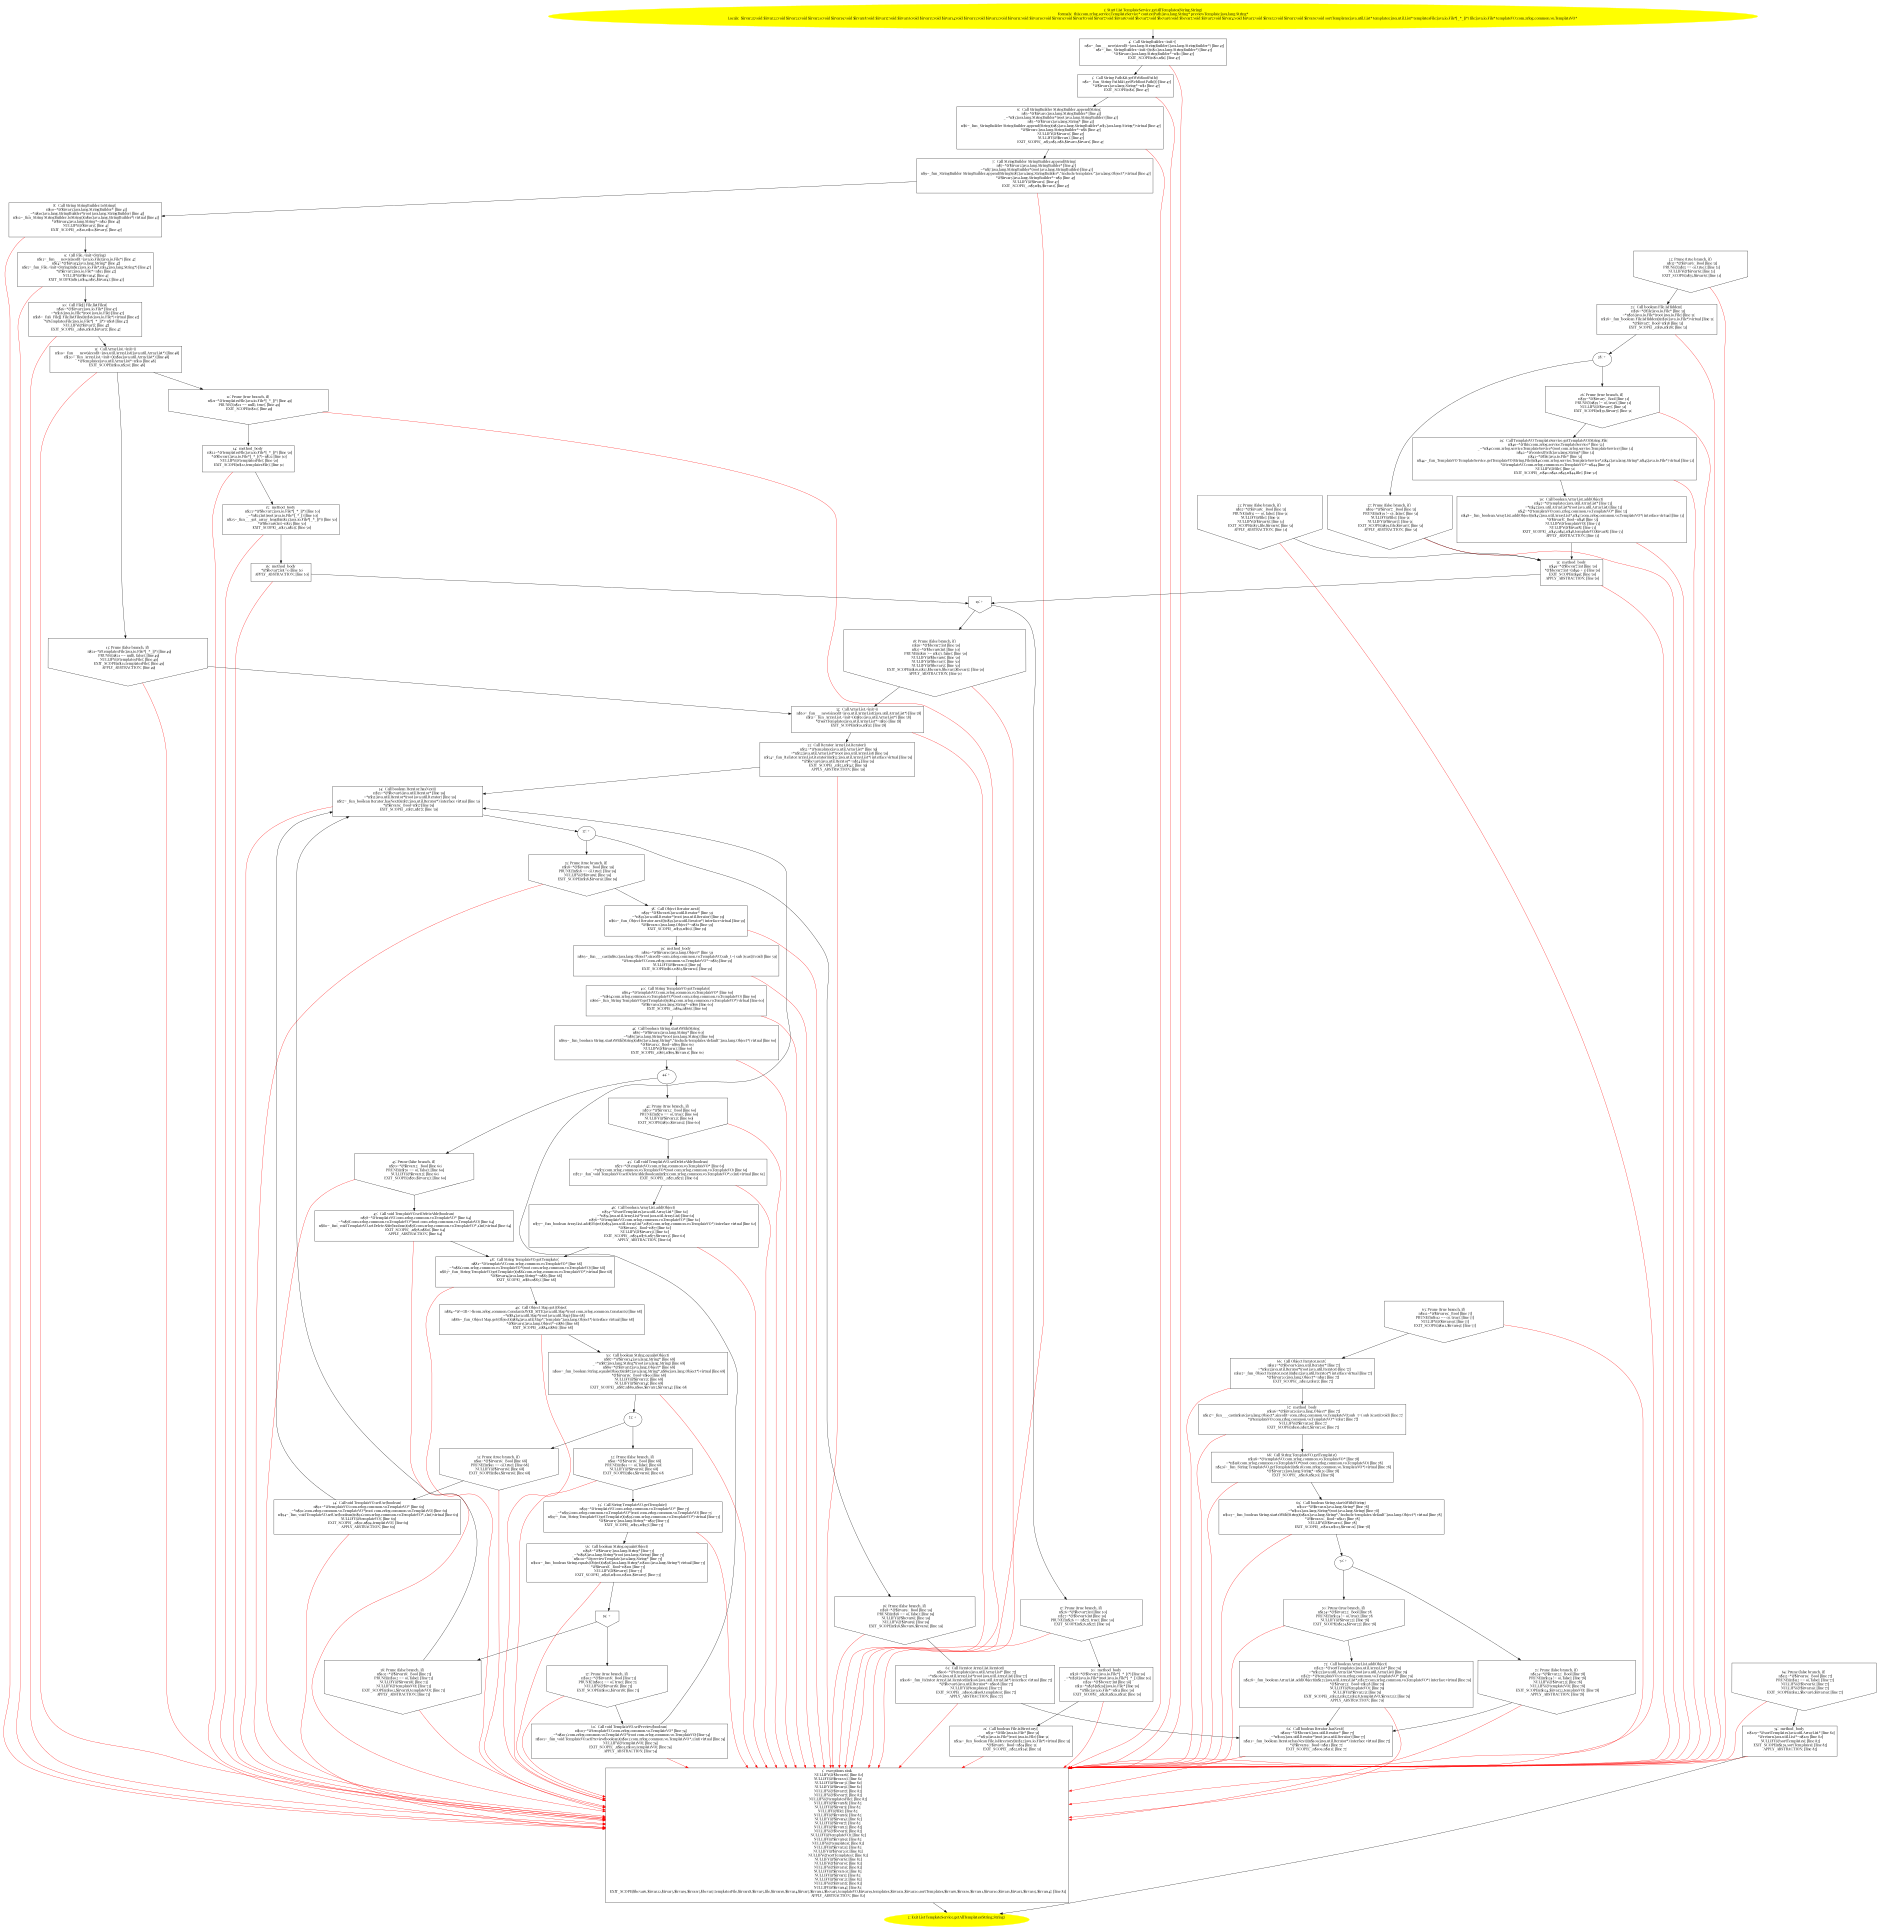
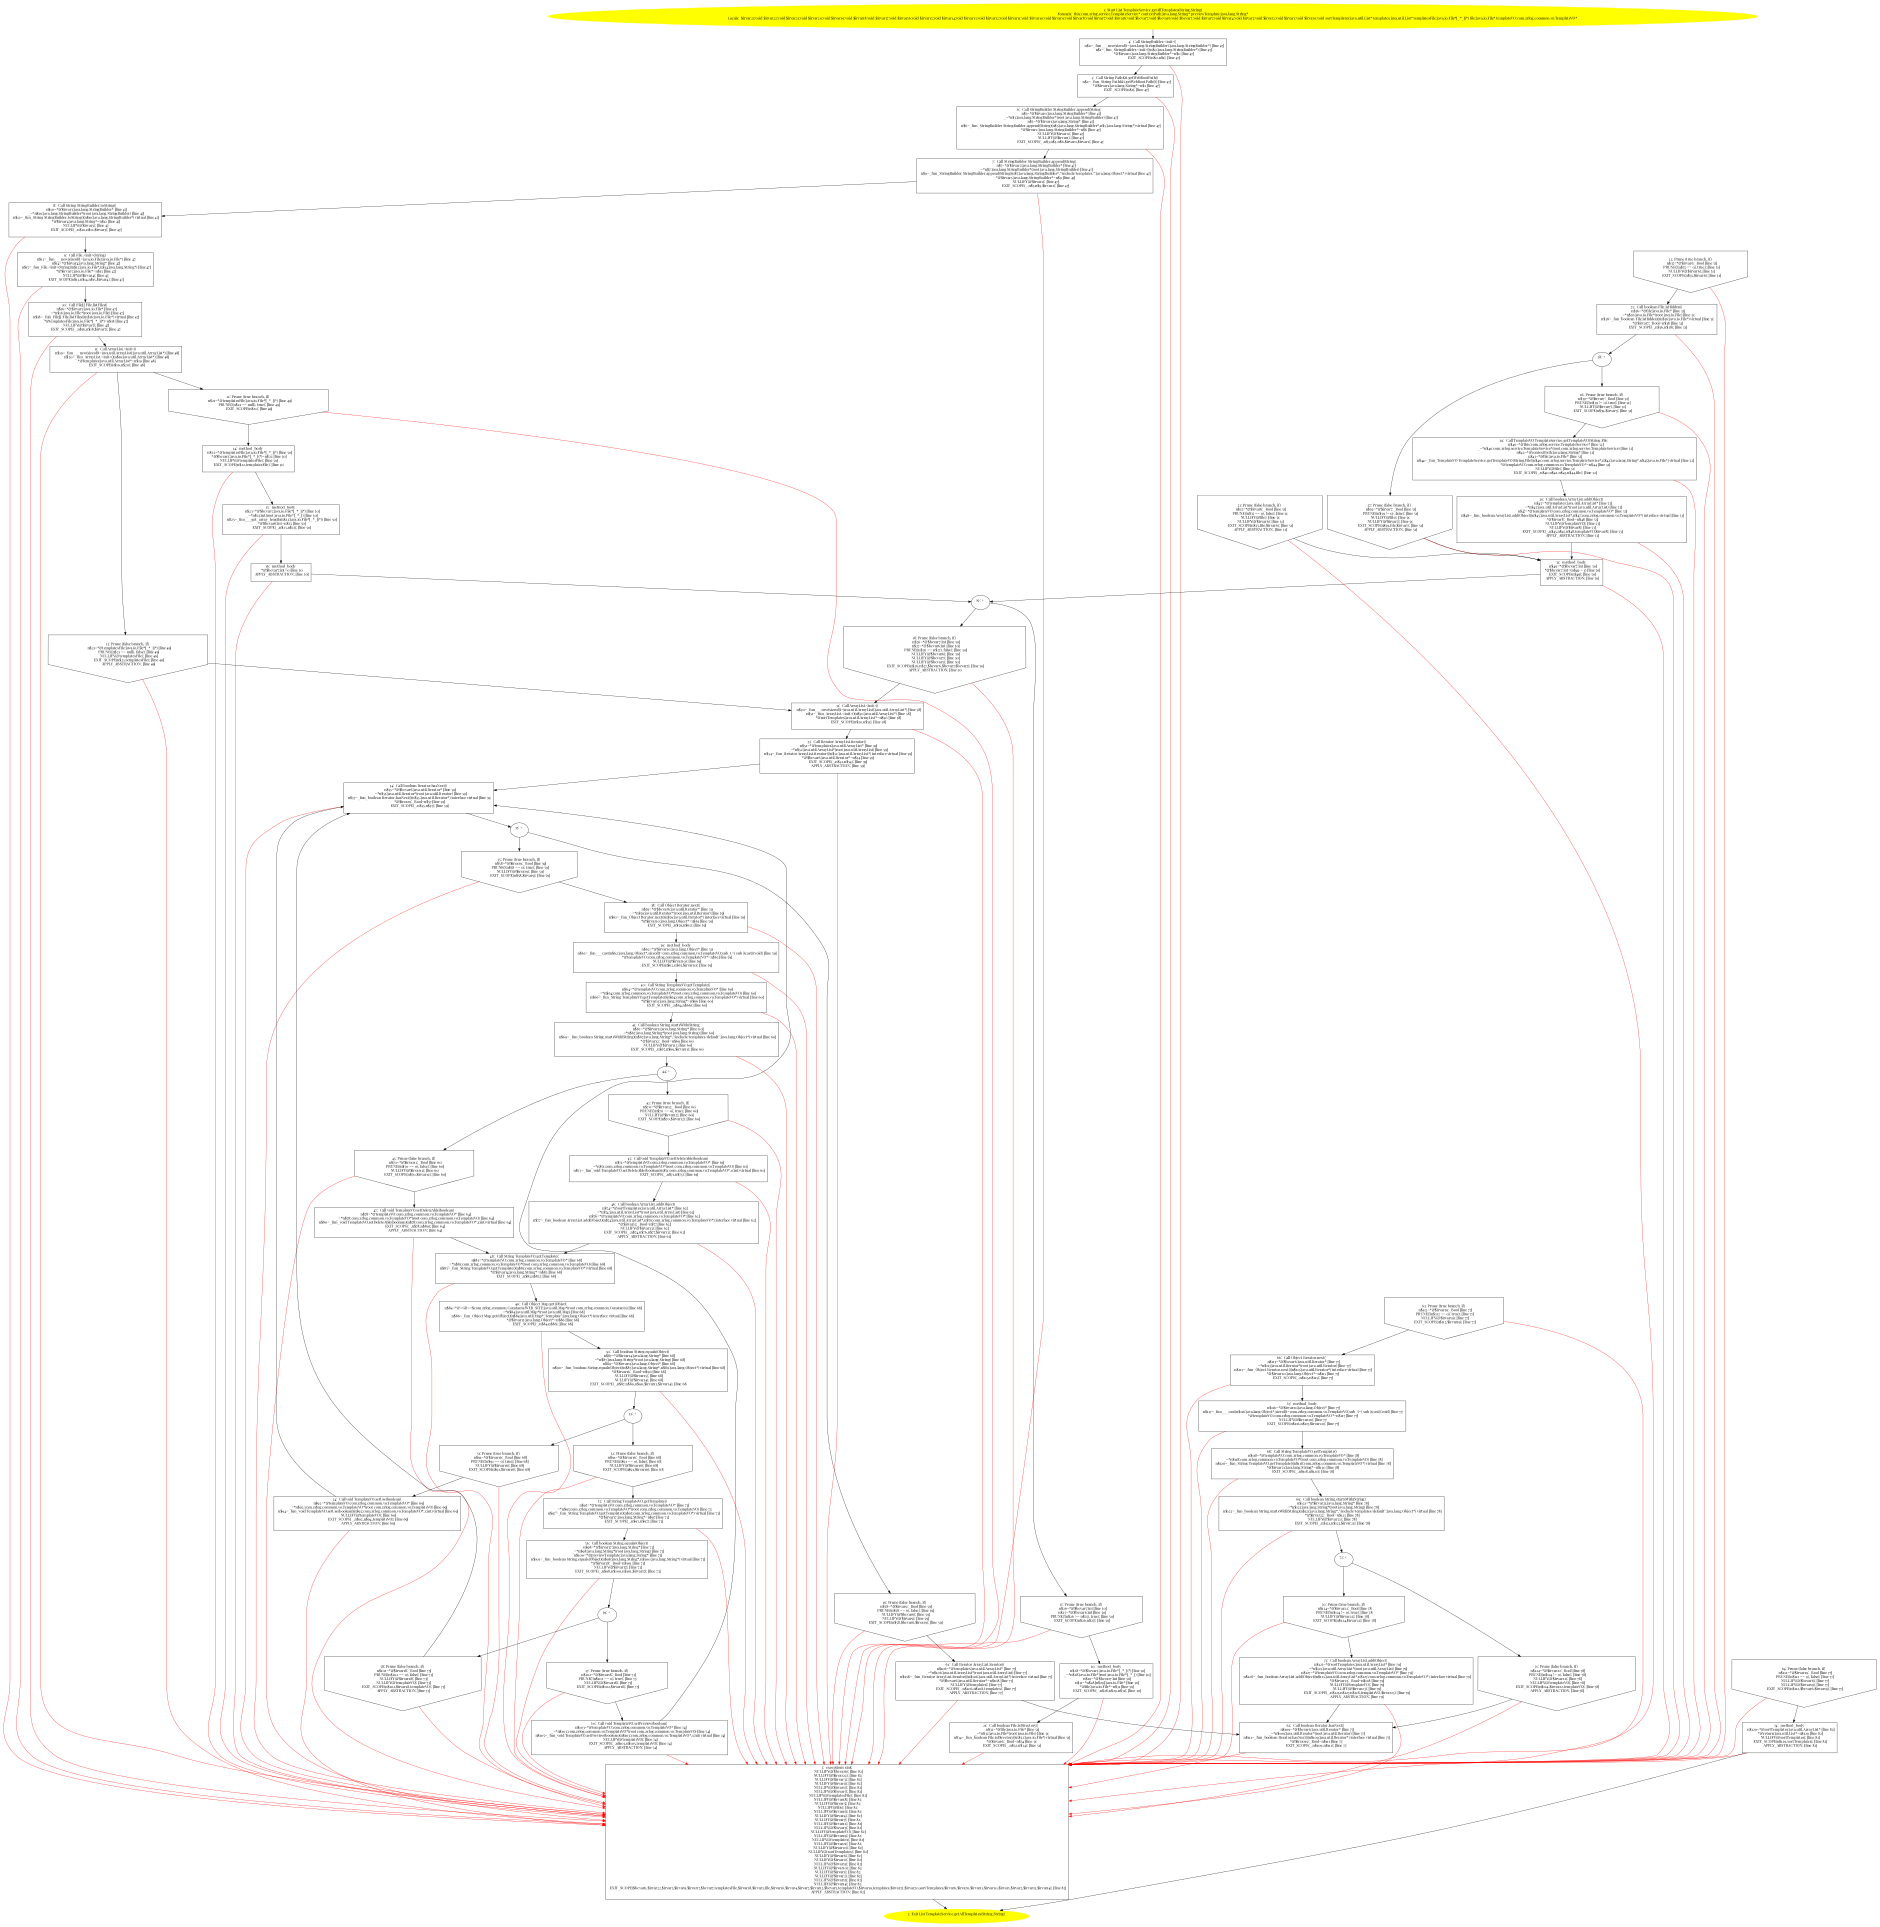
node "19: +": shape invhouse -> ellipse
node "59: +": shape invhouse -> ellipse
